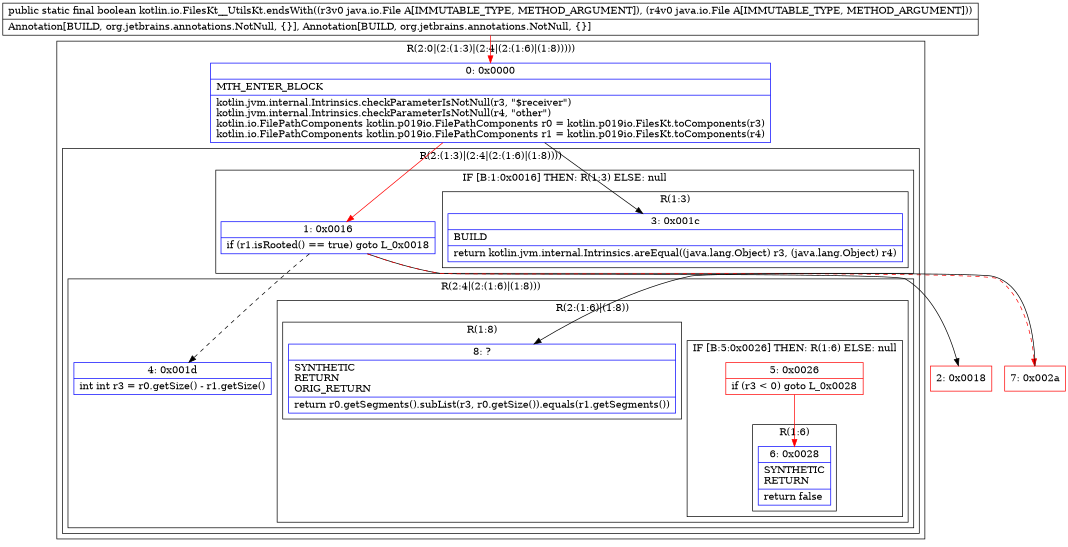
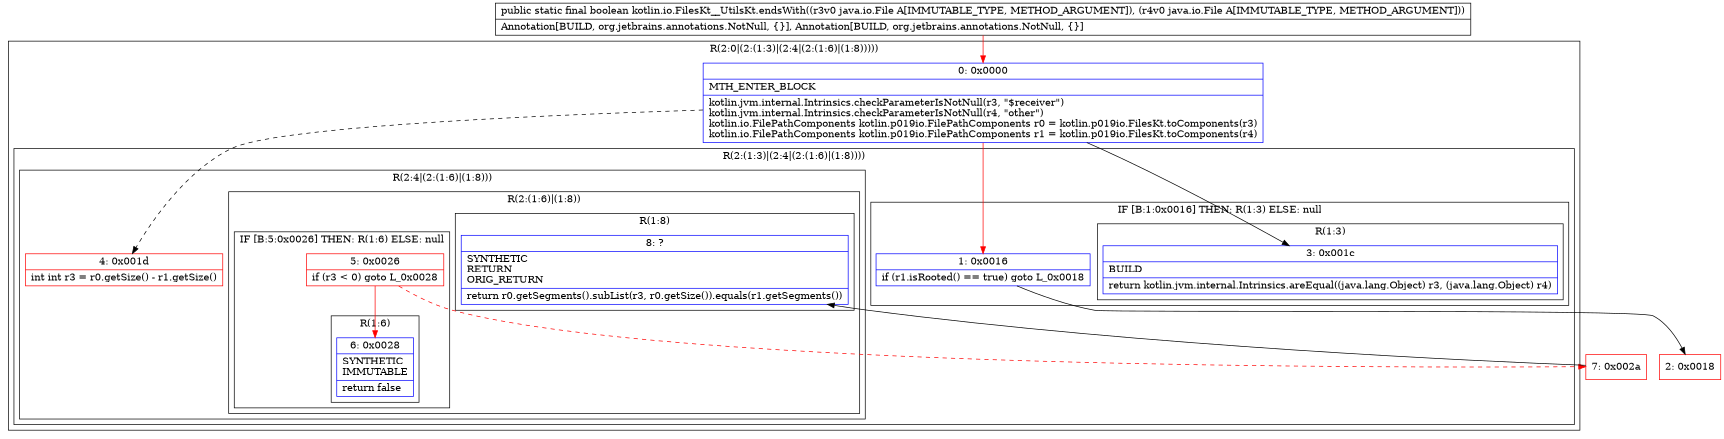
edge "1: 0x0016" -> "7: 0x002a": now "5: 0x0026" -> "7: 0x002a"
edge "1: 0x0016" -> "4: 0x001d": now "0: 0x0000" -> "4: 0x001d"
node "4: 0x001d": color blue -> red
node "6: 0x0028": text "RETURN" -> "IMMUTABLE"
